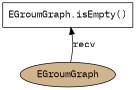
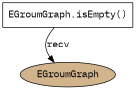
edge "EGroumGraph" -> "EGroumGraph.isEmpty()": reversed
